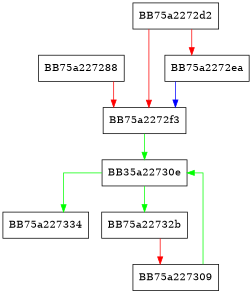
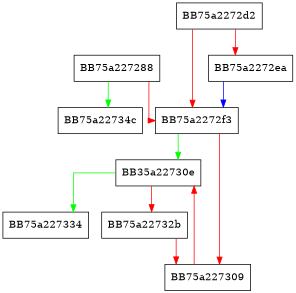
node "BB75a22734c": added
edge "BB35a22730e" -> "BB75a22732b": color green -> red
edge "BB75a2272f3" -> "BB75a227309": added
edge "BB75a227309" -> "BB35a22730e": color green -> red
